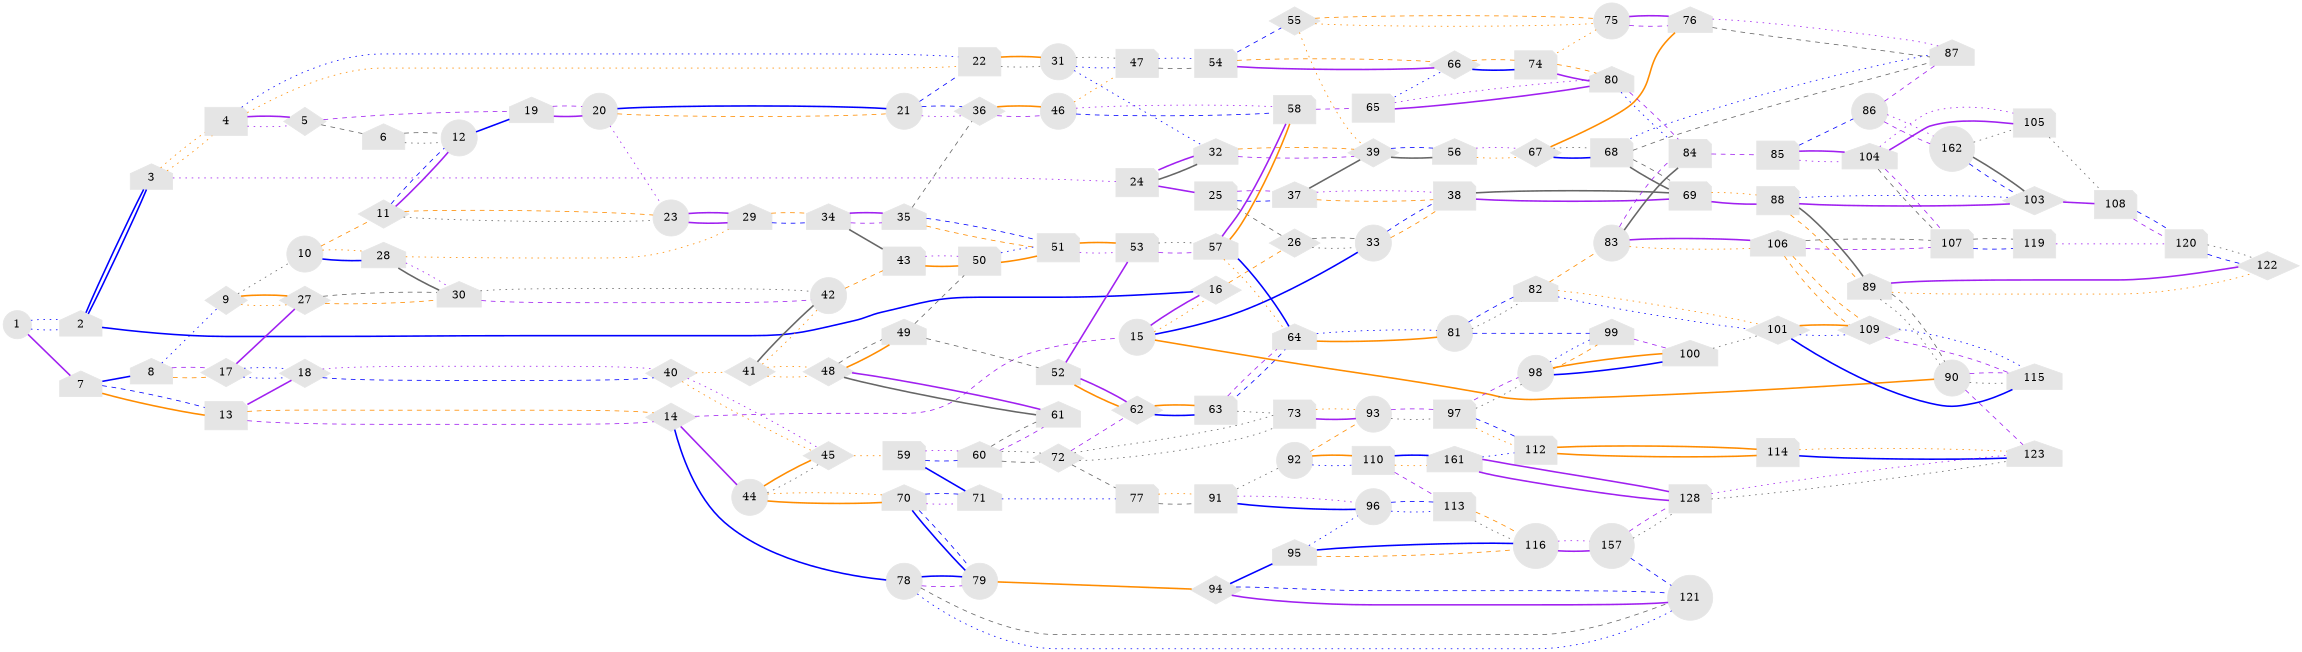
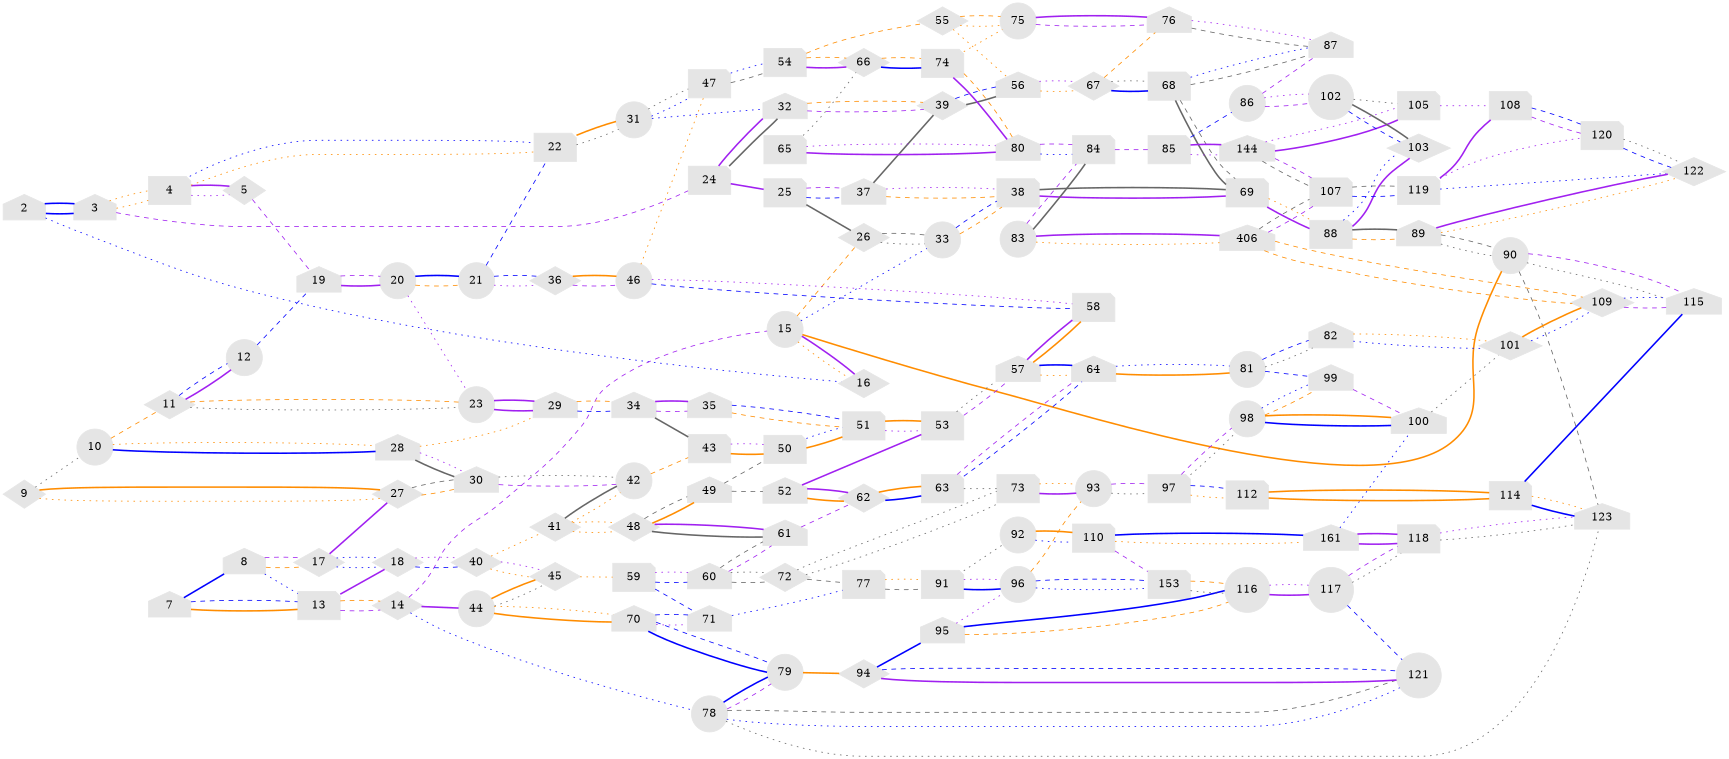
edge "55" -- "54": color blue -> darkorange
edge "66" -- "65": color blue -> gray40
edge "55" -- "39": now "55" -- "56"
edge "65" -- "58": removed
edge "76" -- "67": style bold -> dashed
edge "19" -- "12": style bold -> dashed
node "6": removed
node "162": label "162" -> "102"
node "104": label "104" -> "144"
edge "36" -- "35": removed
edge "105" -- "108": color gray40 -> purple
edge "3" -- "24": style dotted -> dashed
edge "122" -- "119": added
edge "103" -- "108": now "119" -- "108"
edge "25" -- "26": style dashed -> bold
node "106": label "106" -> "406"
edge "26" -- "16": now "26" -- "15"
edge "83" -- "82": removed
edge "33" -- "15": style bold -> dotted
node "1": removed
edge "16" -- "2": style bold -> dotted
edge "9" -- "8": now "13" -- "8"
edge "101" -- "115": now "114" -- "115"
edge "90" -- "123": color purple -> gray40
edge "62" -- "72": now "62" -- "61"
edge "93" -- "92": now "93" -- "96"
edge "112" -- "161": now "100" -- "161"
edge "59" -- "71": style bold -> dashed
node "128": label "128" -> "118"
node "113": label "113" -> "153"
edge "96" -- "95": color blue -> purple
edge "14" -- "78": style bold -> dotted
node "157": label "157" -> "117"
edge "123" -- "78": added
